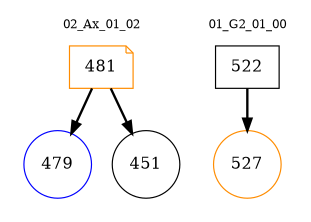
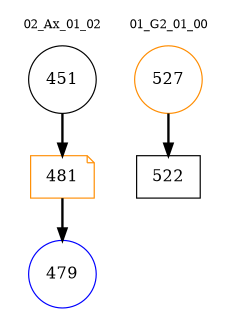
edge "522" -> "527": reversed
edge "481" -> "451": reversed
